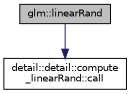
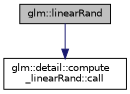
node "detail::detail::compute _linearRand::call": label "detail::detail::compute _linearRand::call" -> "glm::detail::compute _linearRand::call"
